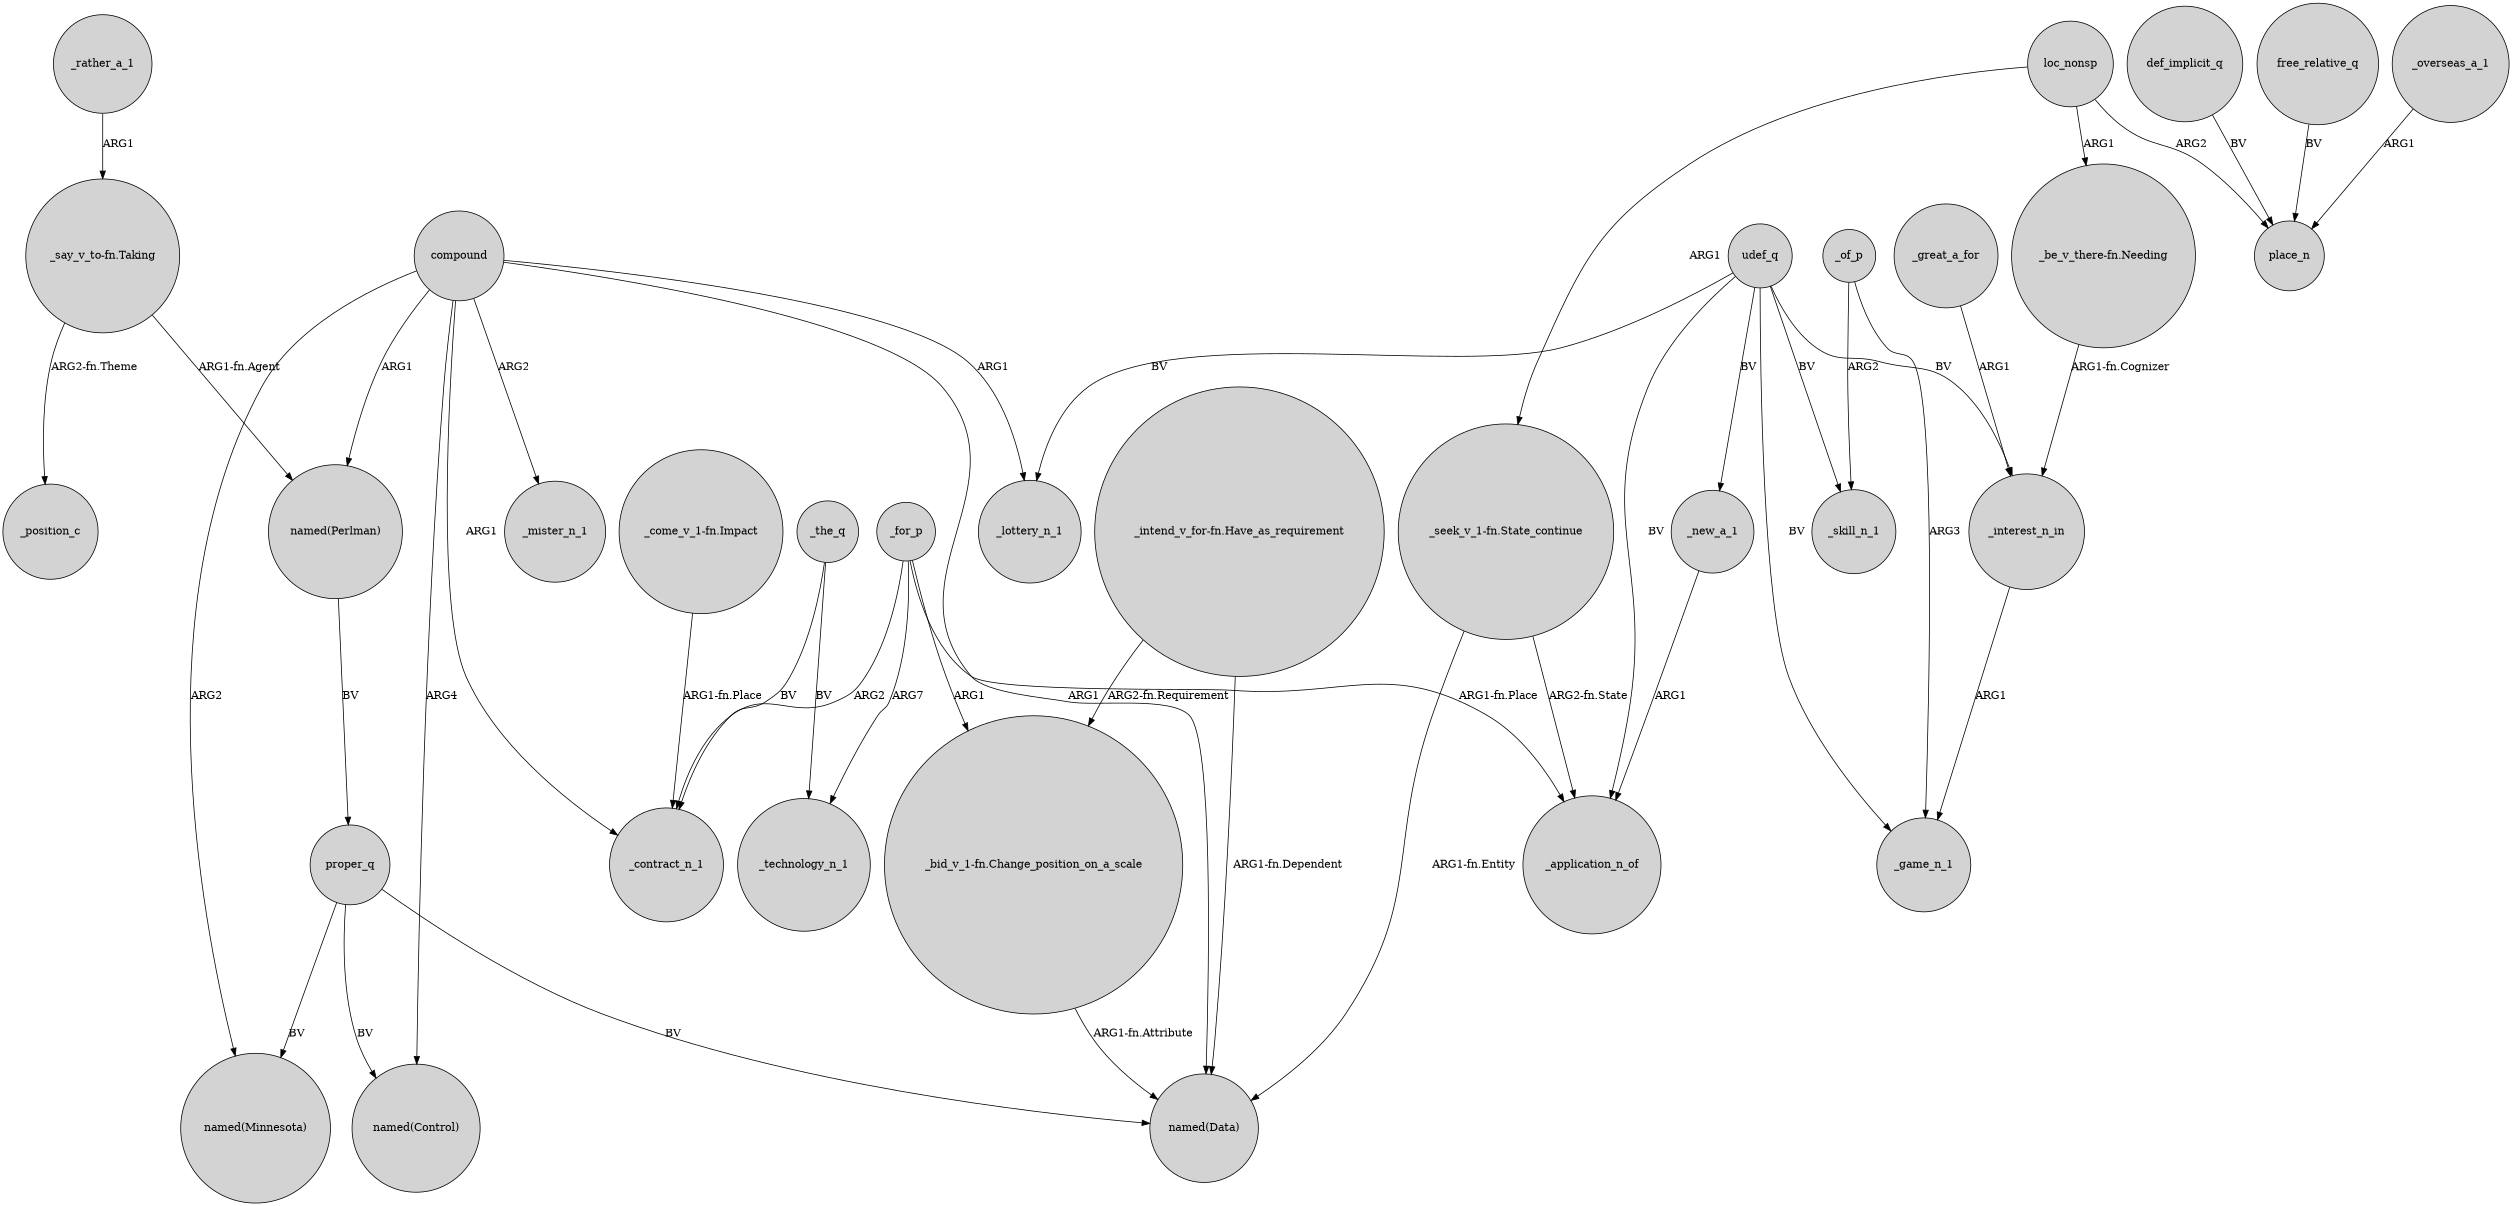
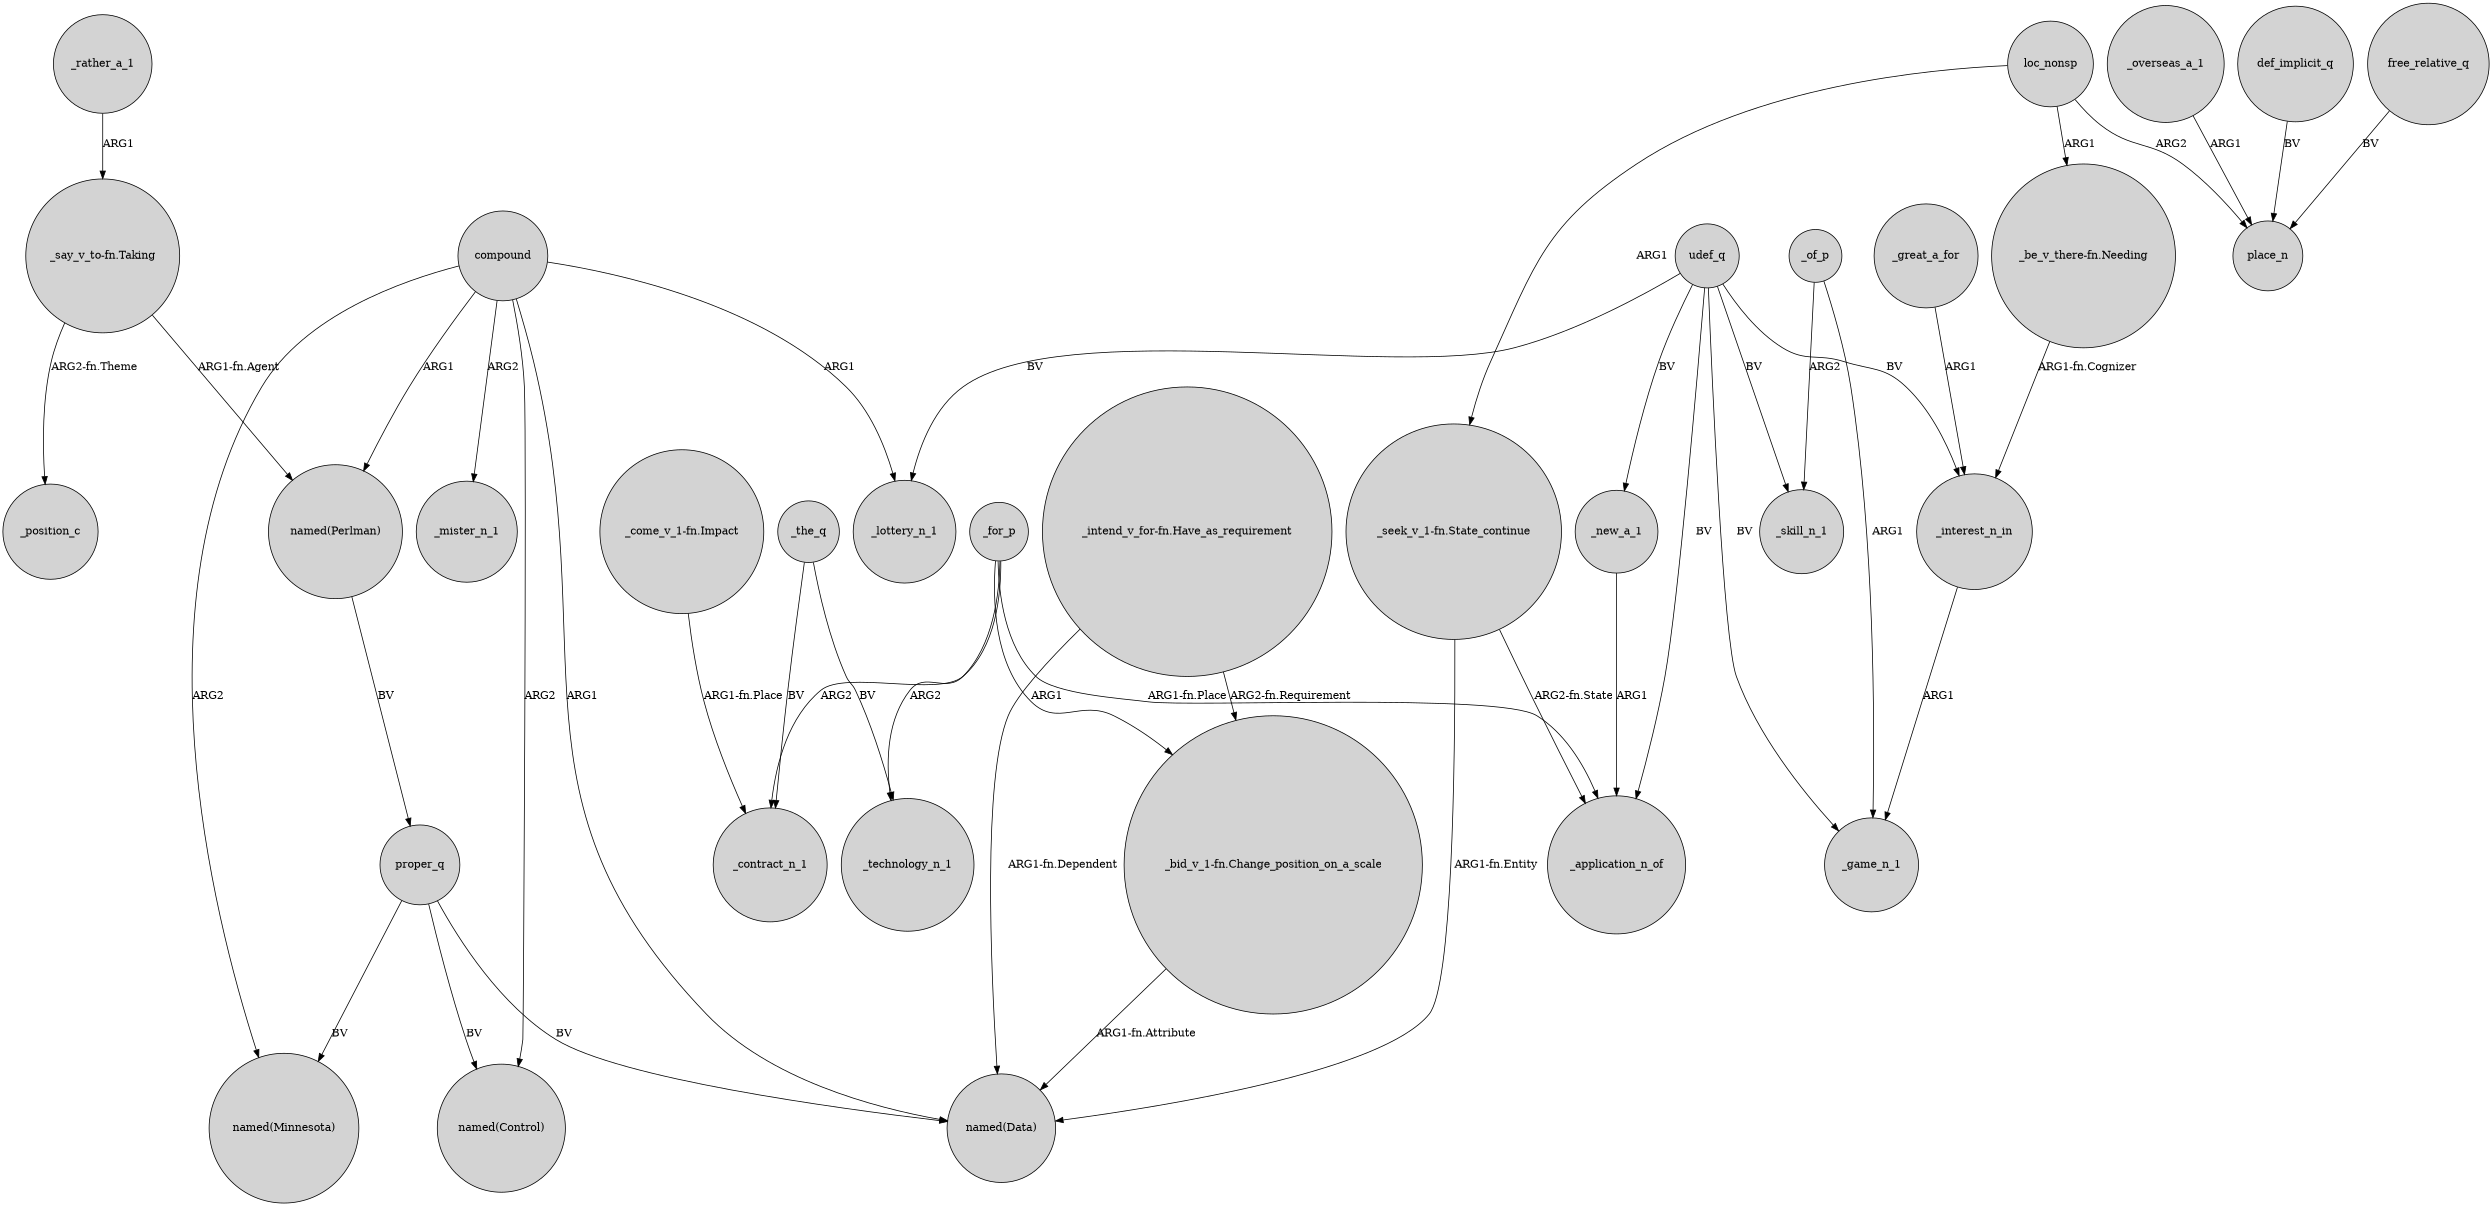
edge "_of_p" -> "_game_n_1": label "ARG3" -> "ARG1"
edge "compound" -> "_contract_n_1": removed, label "ARG1"
edge "compound" -> "named(Control)": label "ARG4" -> "ARG2"
edge "_for_p" -> "_technology_n_1": label "ARG7" -> "ARG2"
